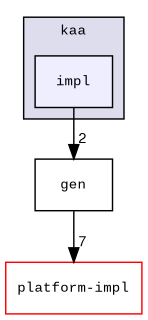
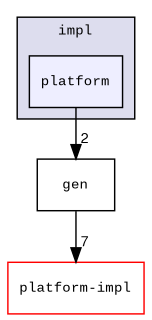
cluster "kaa": label "kaa" -> "impl"
node "impl": label "impl" -> "platform"
